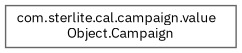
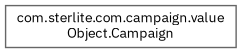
node "com.sterlite.cal.campaign.value Object.Campaign": label "com.sterlite.cal.campaign.value Object.Campaign" -> "com.sterlite.com.campaign.value Object.Campaign"
